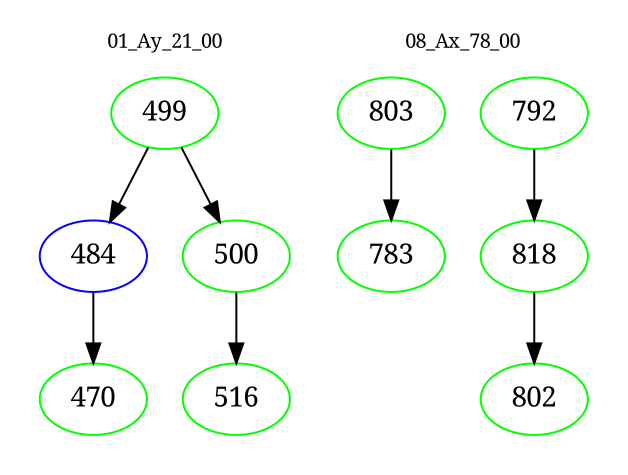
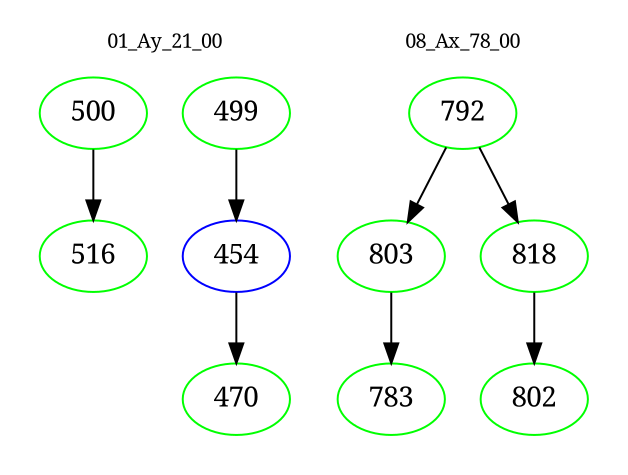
edge "499" -> "500": removed
edge "792" -> "803": added
node "484": label "484" -> "454"
